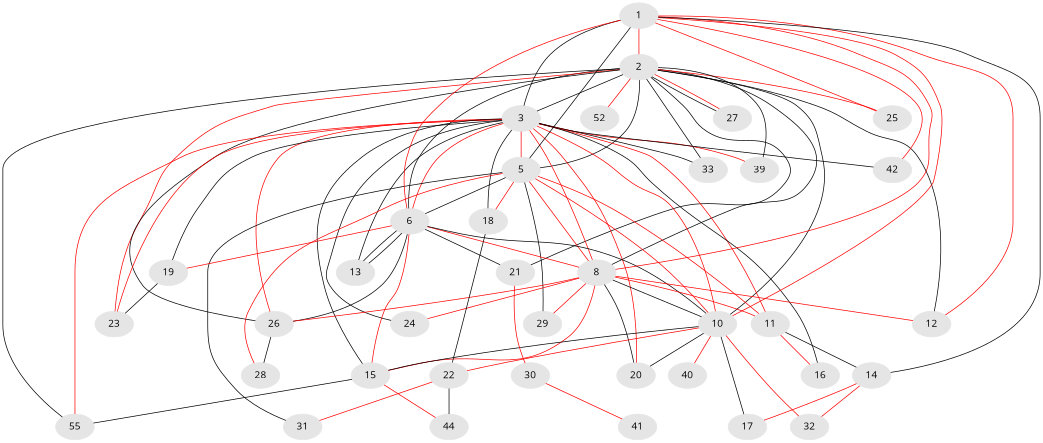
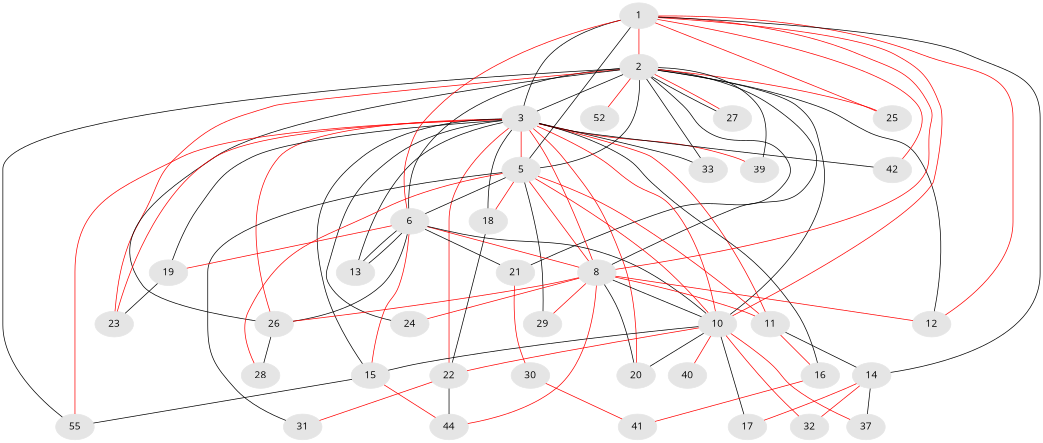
edge "3" -- "6": now "3" -- "22"
edge "8" -- "15": now "8" -- "44"
edge "16" -- "41": added
node "37": added
